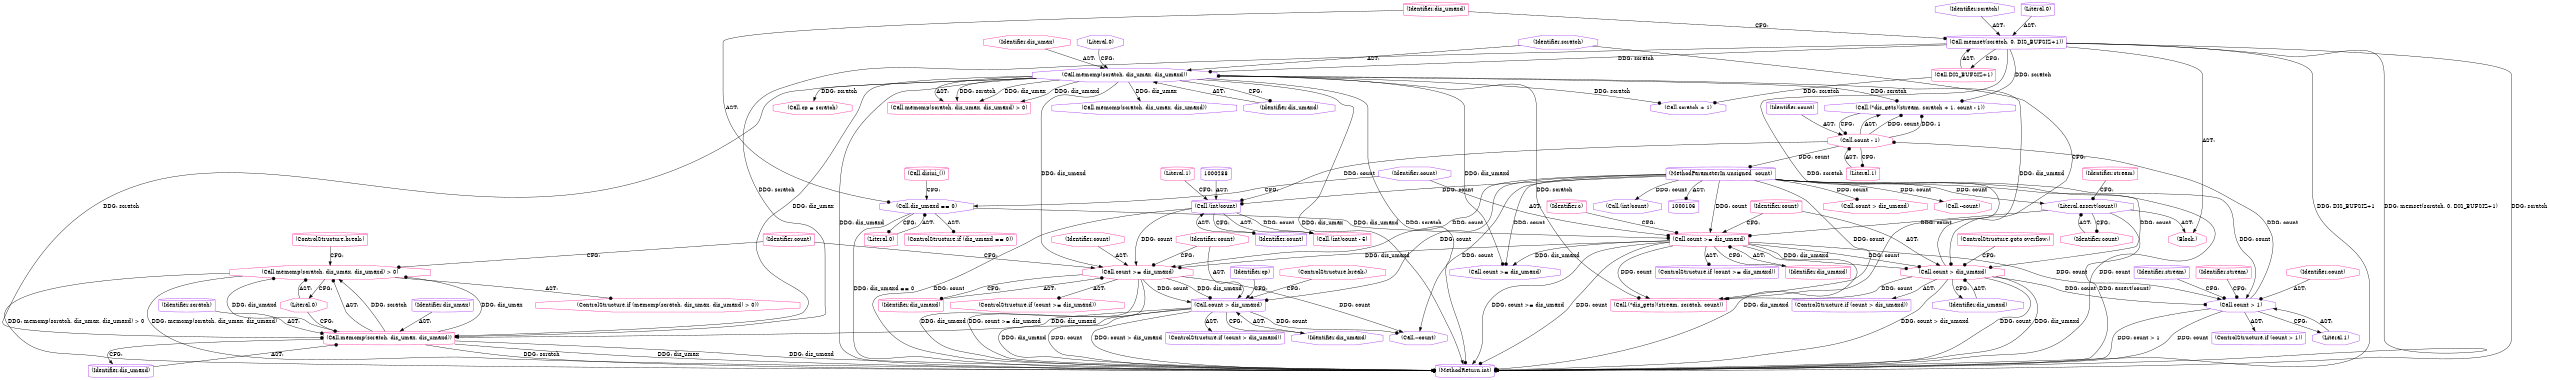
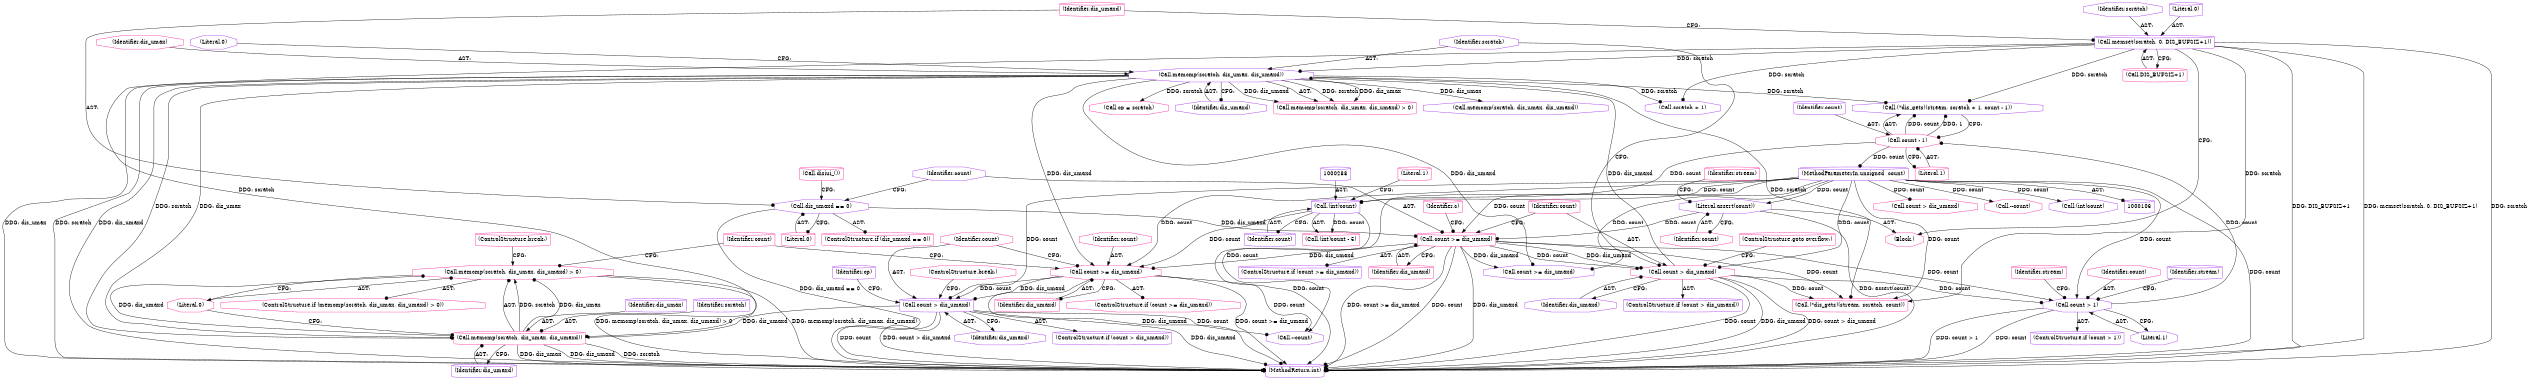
edge "(Call,DIS_BUFSIZ+1)" -> "(Call,scratch + 1)": now "(Call,memset(scratch, 0, DIS_BUFSIZ+1))" -> "(Call,scratch + 1)"
edge "(Call,memset(scratch, 0, DIS_BUFSIZ+1))" -> "(Block,)": label "AST: " -> "CFG: "
